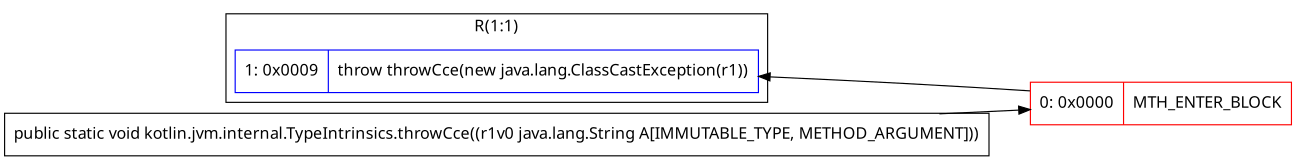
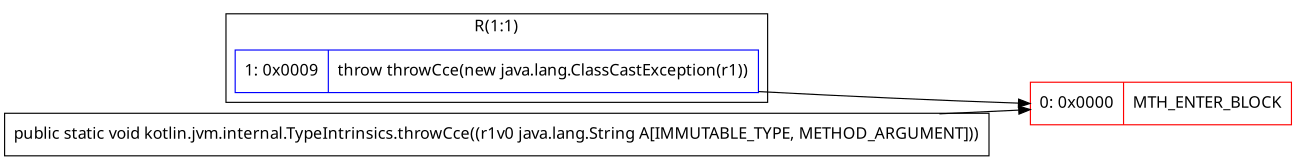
edge "0: 0x0000" -> "1: 0x0009": reversed
